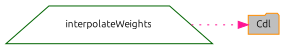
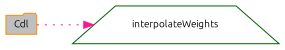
edge "interpolateWeights" -> "Cdl": reversed
